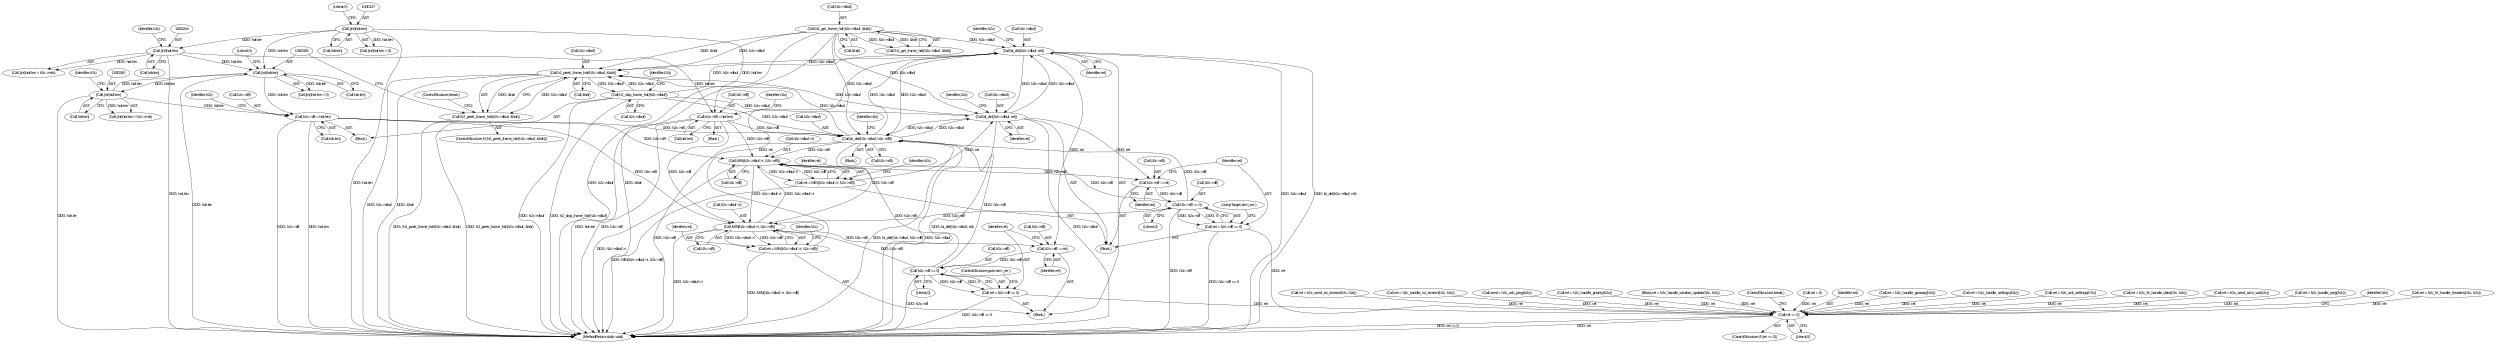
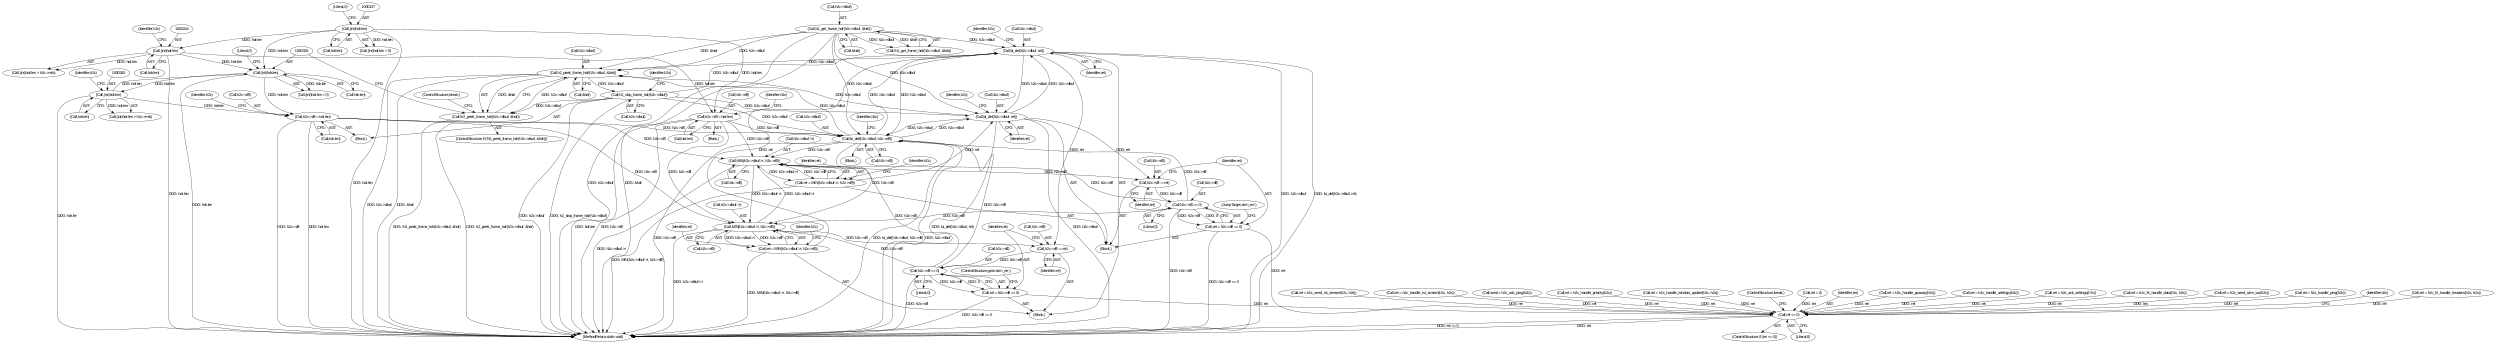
edge "(Call,h2_skip_frame_hdr(h2c->dbuf))" -> "(Call,h2_peek_frame_hdr(h2c->dbuf, &hdr))": now "(Call,h2_skip_frame_hdr(h2c->dbuf))" -> "(Call,!h2_peek_frame_hdr(h2c->dbuf, &hdr))"
node "(Block,ret = h2c_handle_window_update(h2c, h2s))": label "(Block,ret = h2c_handle_window_update(h2c, h2s))" -> "(Call,ret = h2c_handle_window_update(h2c, h2s))"
edge "(Call,ret = h2c_send_strm_wu(h2c))" -> "(Call,ret <= 0)": label "DDG: ret" -> "DDG: len"
